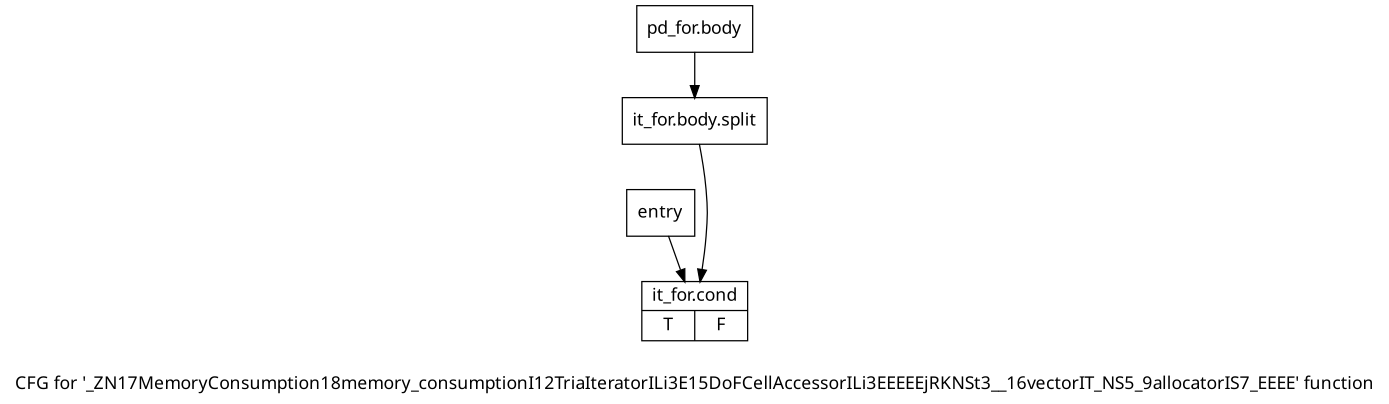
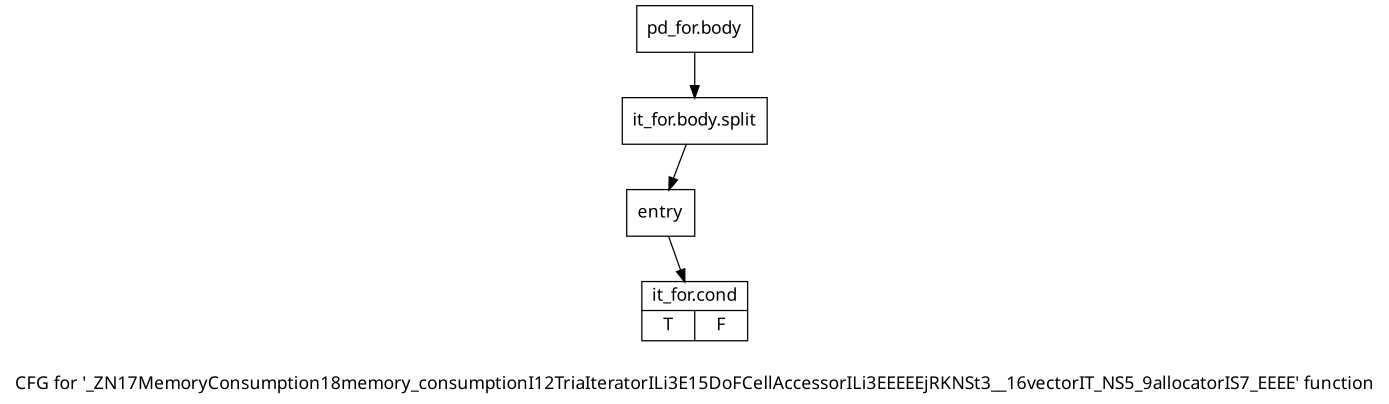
edge "it_for.body.split" -> "it_for.cond": now "it_for.body.split" -> "entry"
